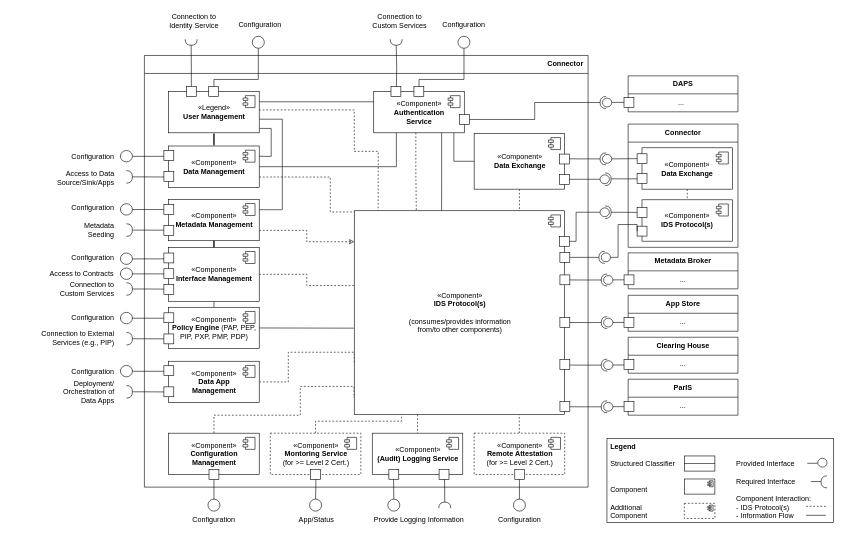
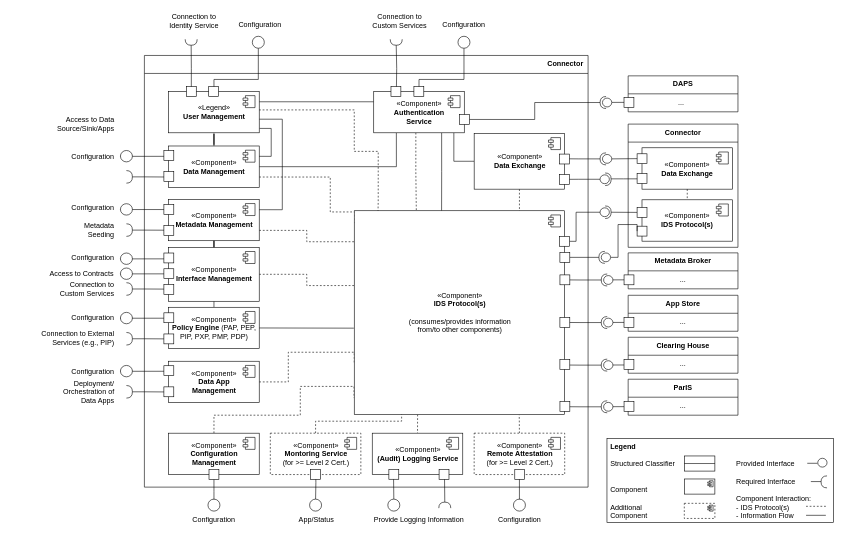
node "Access to Data Source/Sink/Apps": moved (82, 178) -> (82, 124)
edge "«Component» Metadata Management" -> "«Component» IDS Protocol(s) (consumes/provides information from/to other components)": arrowhead classic -> none
